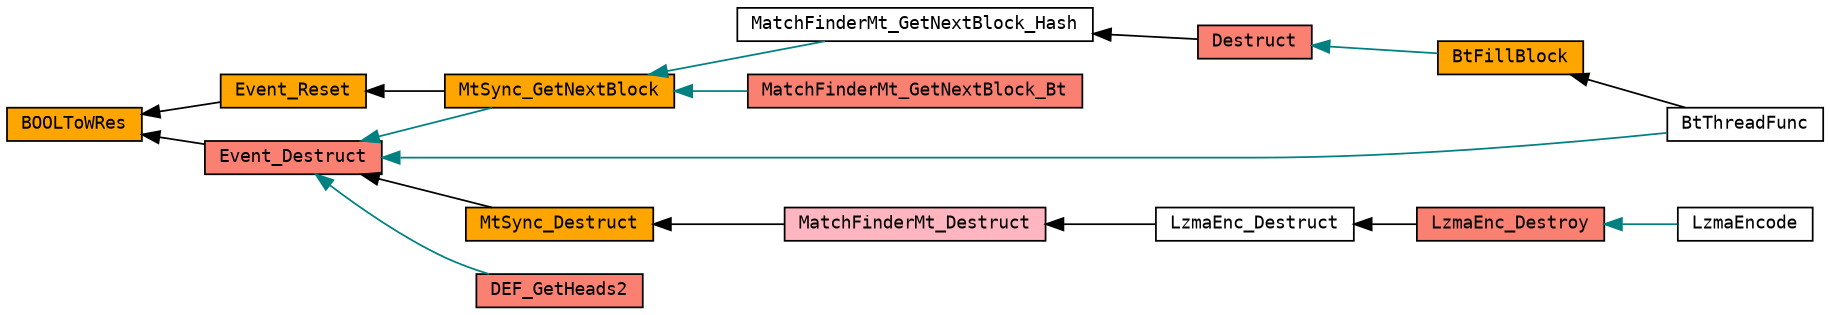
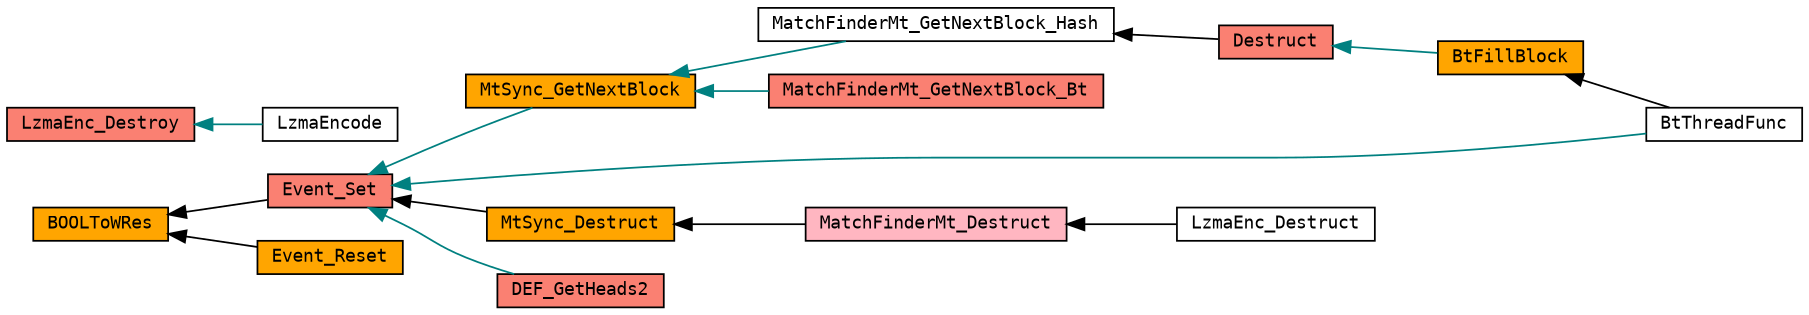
edge "MtSync_GetNextBlock" -> "Event_Reset": removed
node "Event_Destruct": label "Event_Destruct" -> "Event_Set"
edge "LzmaEnc_Destroy" -> "LzmaEnc_Destruct": removed
